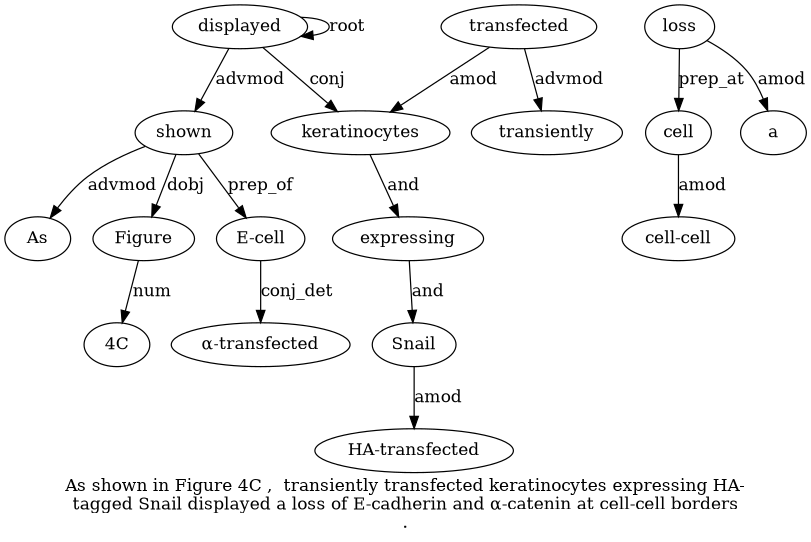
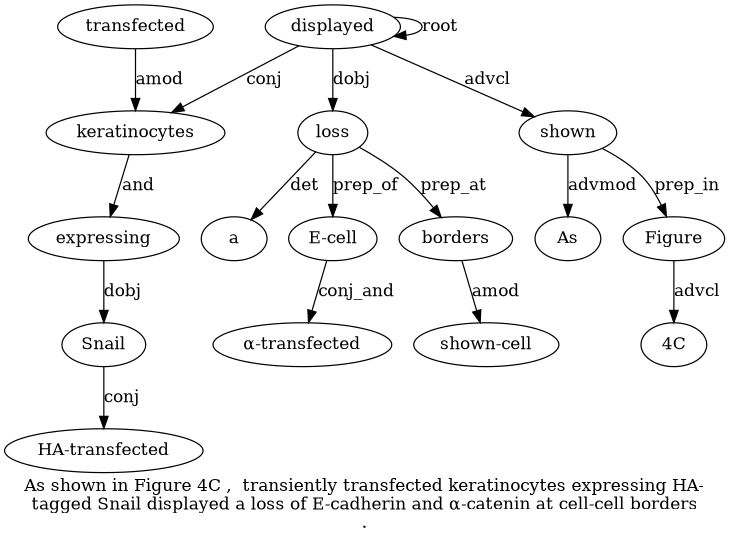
edge "displayed" -> "loss": added, label "dobj"
edge "displayed" -> "shown": label "advmod" -> "advcl"
edge "loss" -> "a": label "amod" -> "det"
node "transiently": removed
node "cell": label "cell" -> "borders"
edge "shown" -> "E-cell": now "loss" -> "E-cell"
edge "shown" -> "Figure": label "dobj" -> "prep_in"
node "cell-cell": label "cell-cell" -> "shown-cell"
edge "Figure" -> "4C": label "num" -> "advcl"
edge "E-cell" -> "α-transfected": label "conj_det" -> "conj_and"
edge "expressing" -> "Snail": label "and" -> "dobj"
edge "Snail" -> "HA-transfected": label "amod" -> "conj"
